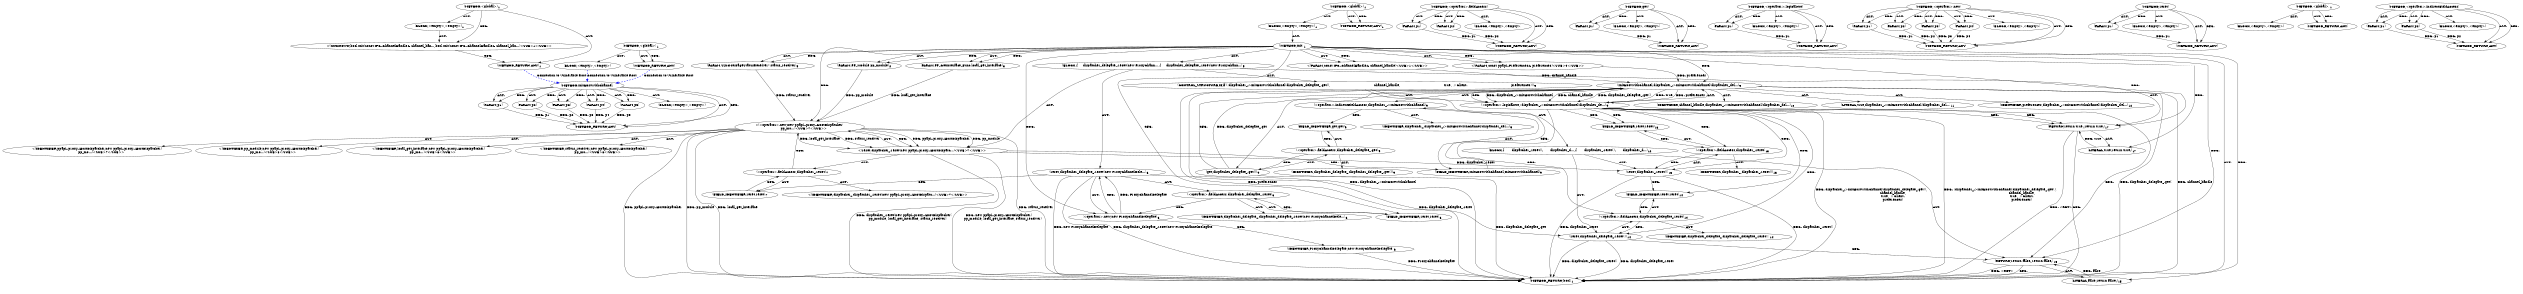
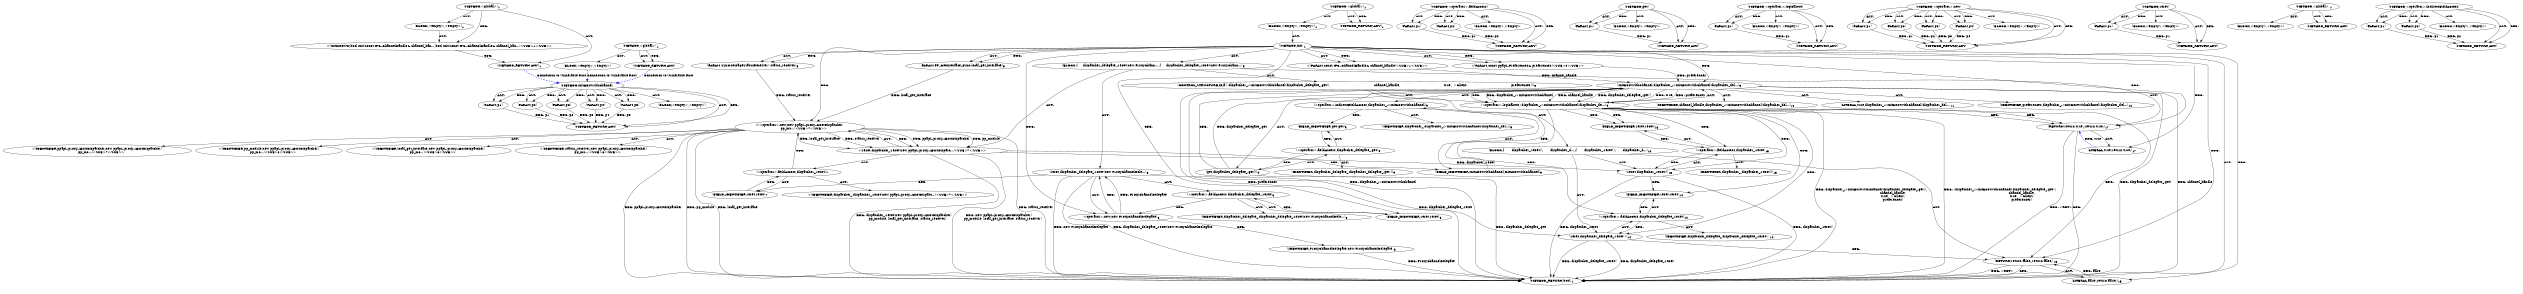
node "(PARAM,PP_Module pp_module)": removed
edge "(LITERAL,true,return true;)" -> "(RETURN,return true;,return true;)": color black -> blue
